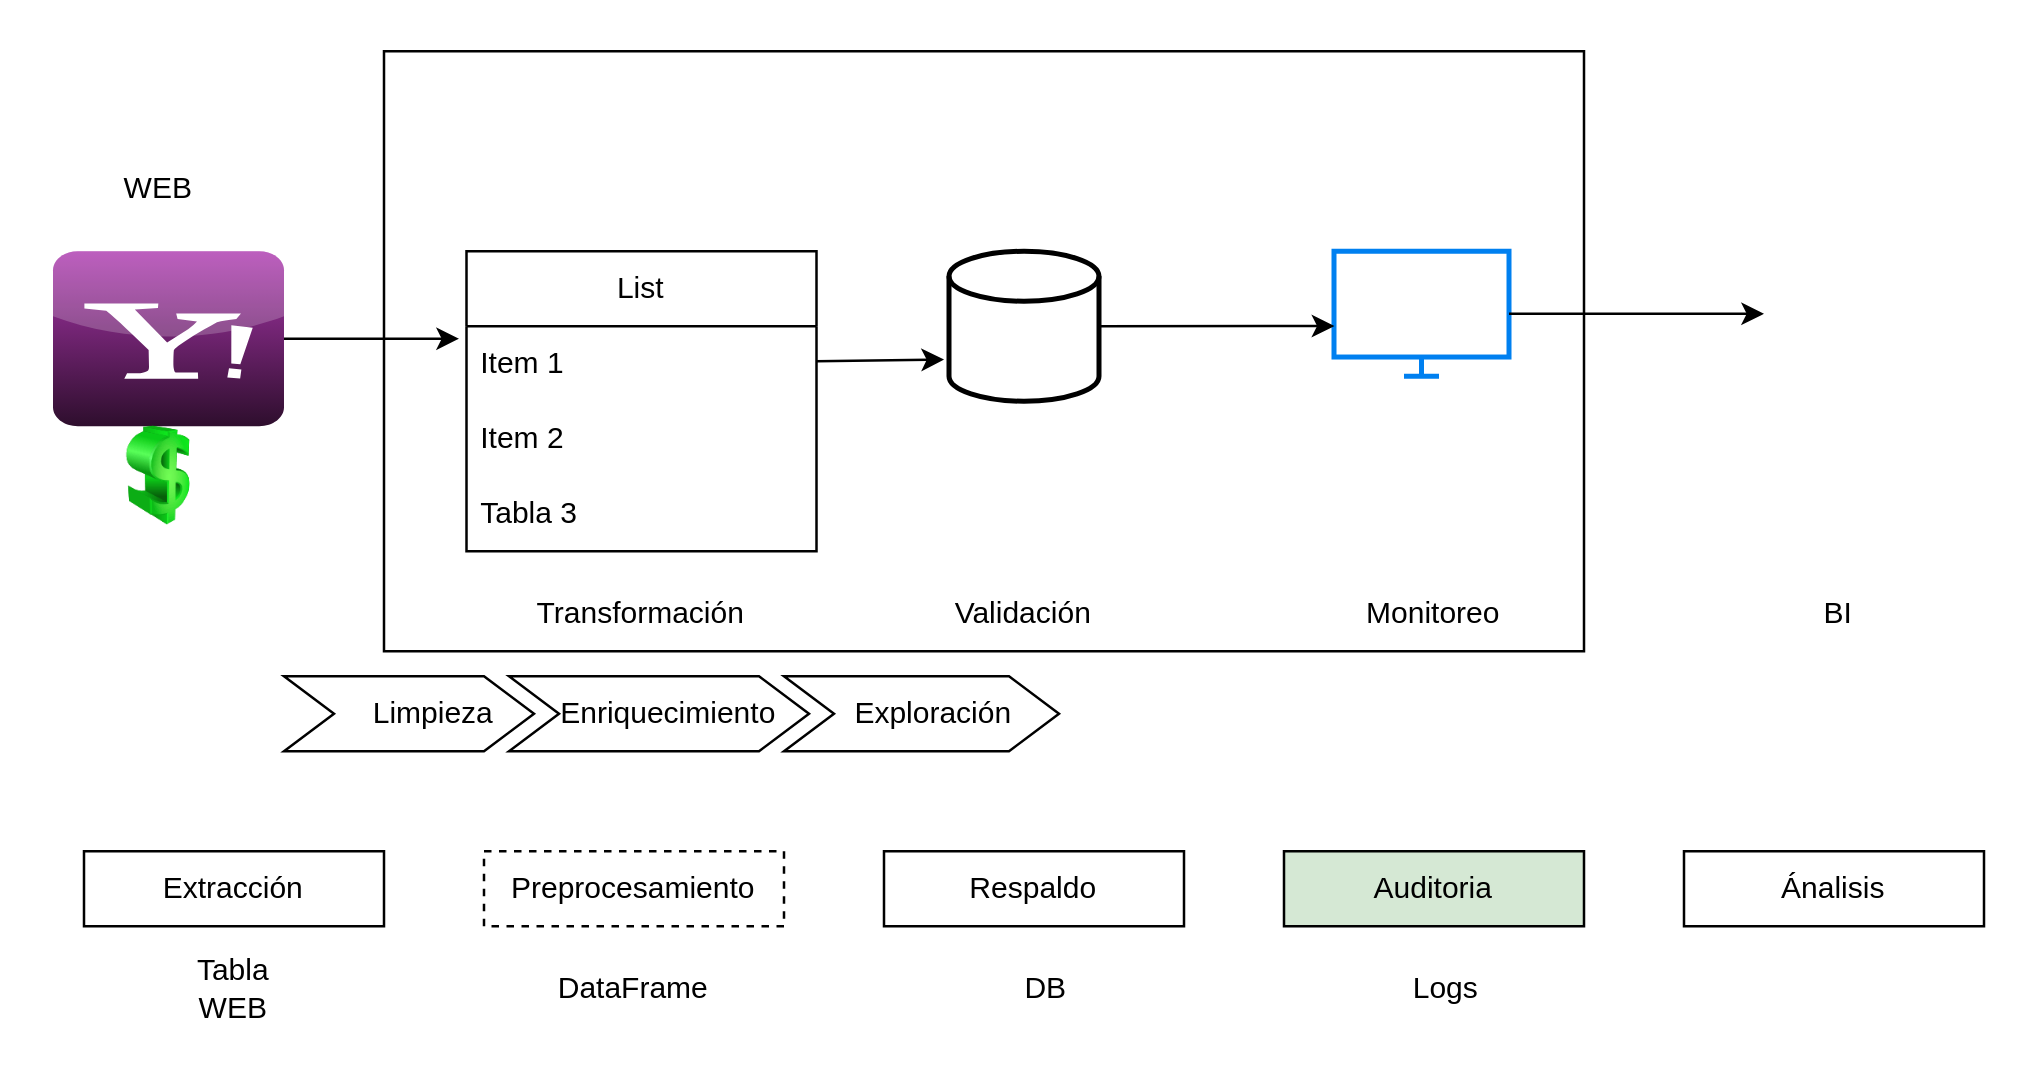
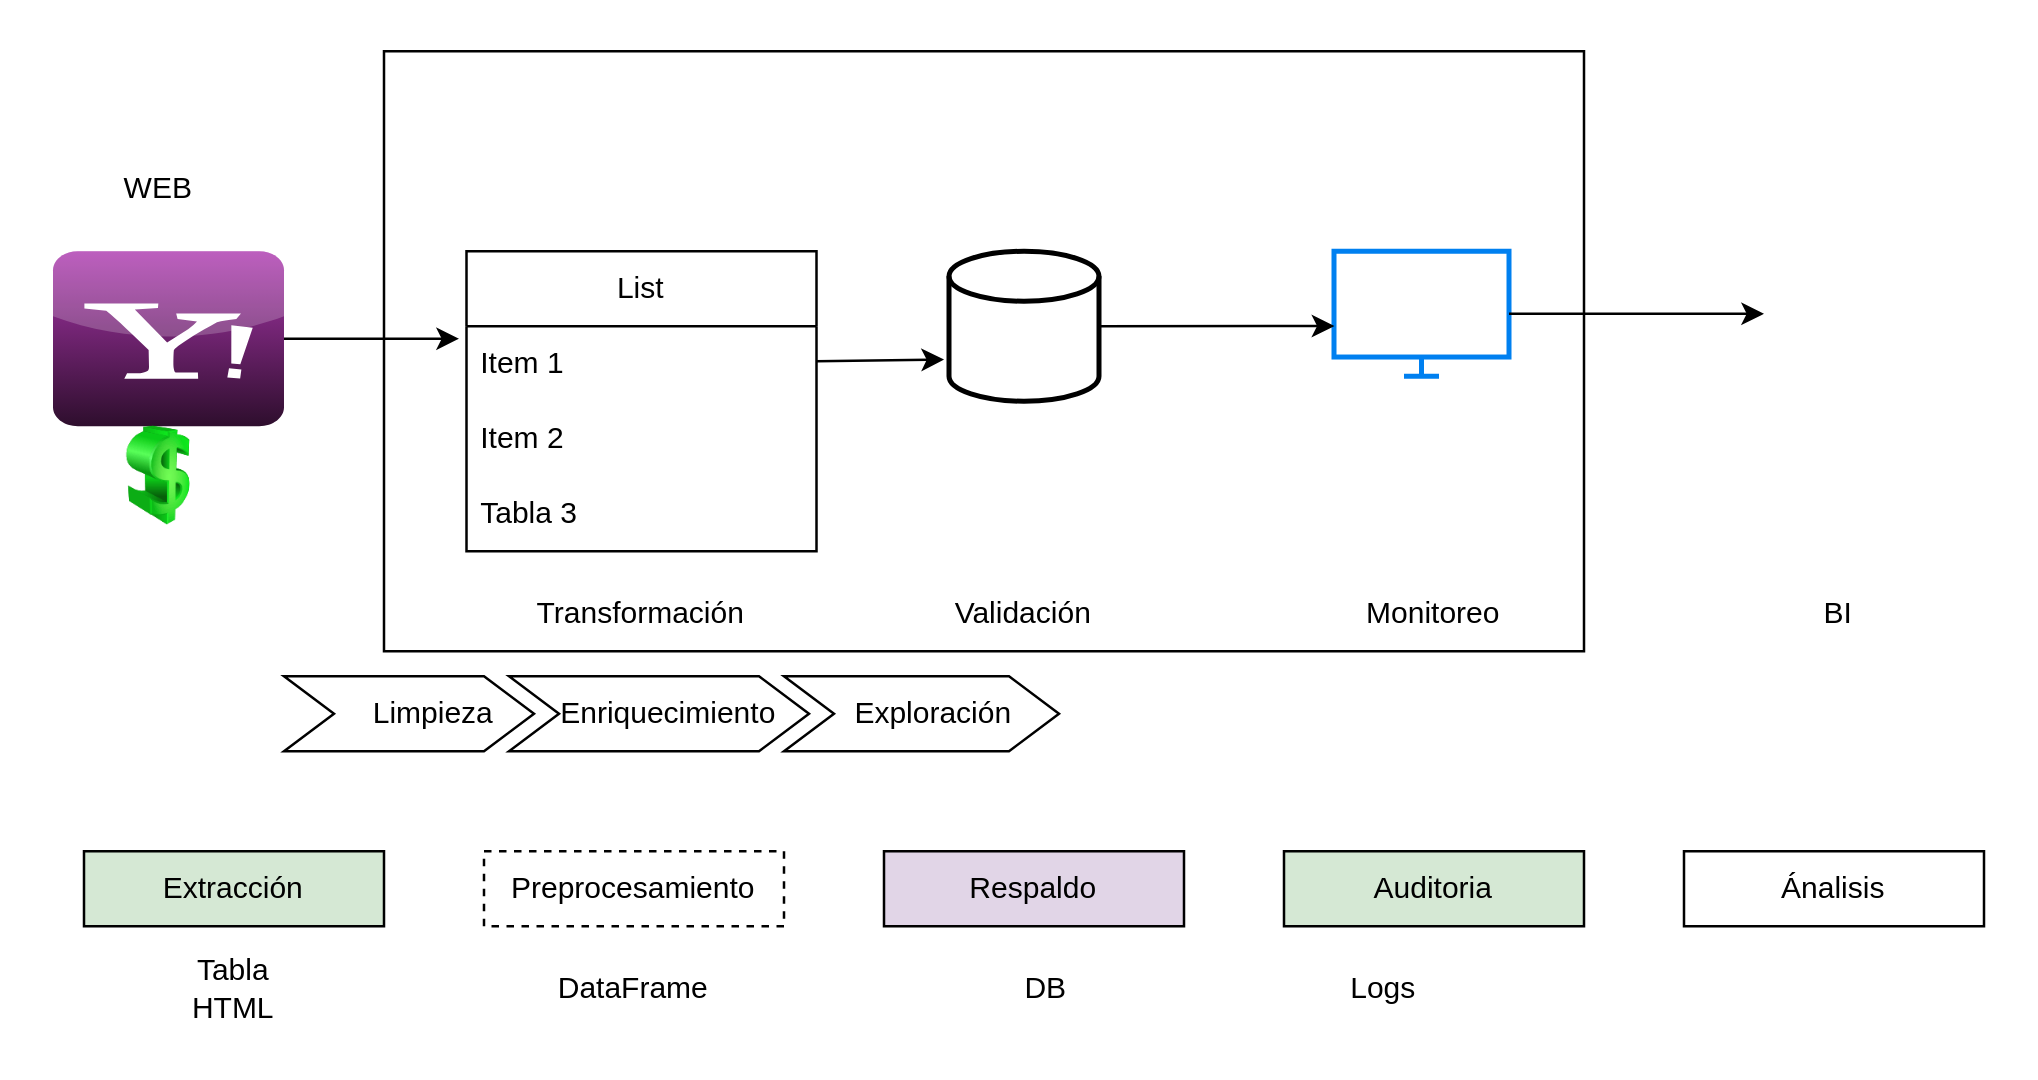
node "Extracción": fillcolor #ffffff -> #d5e8d4
node "Respaldo": fillcolor #ffffff -> #e1d5e7
node "Tabla WEB": label "Tabla WEB" -> "Tabla HTML"
node "Logs": moved (1446, 989) -> (1384, 989)
